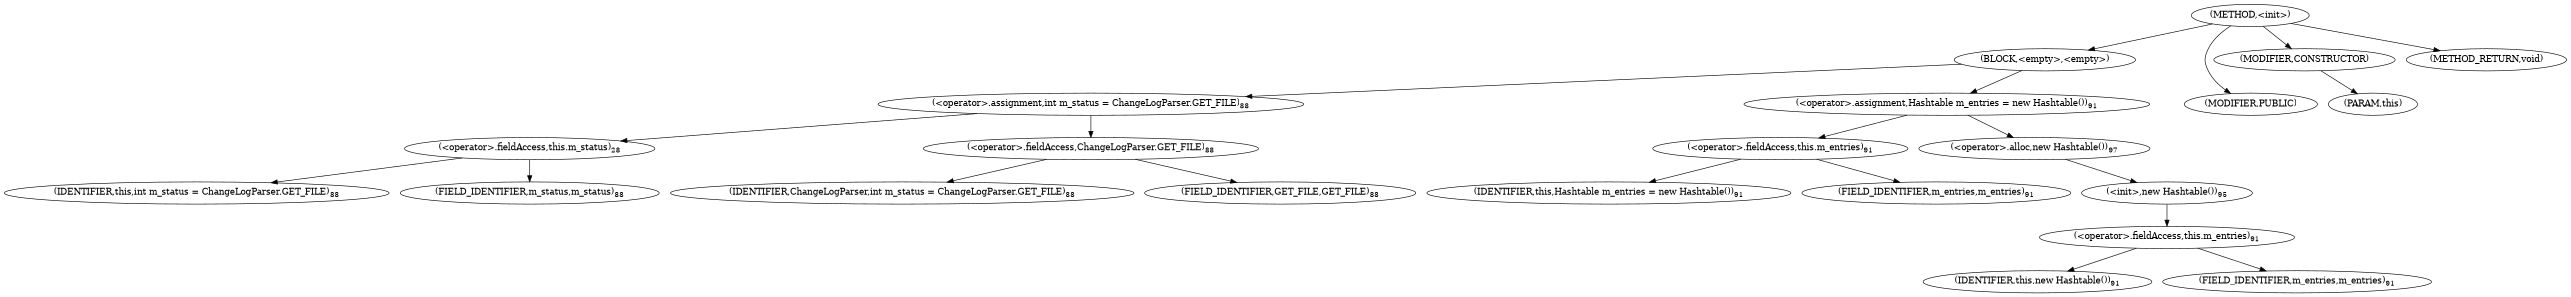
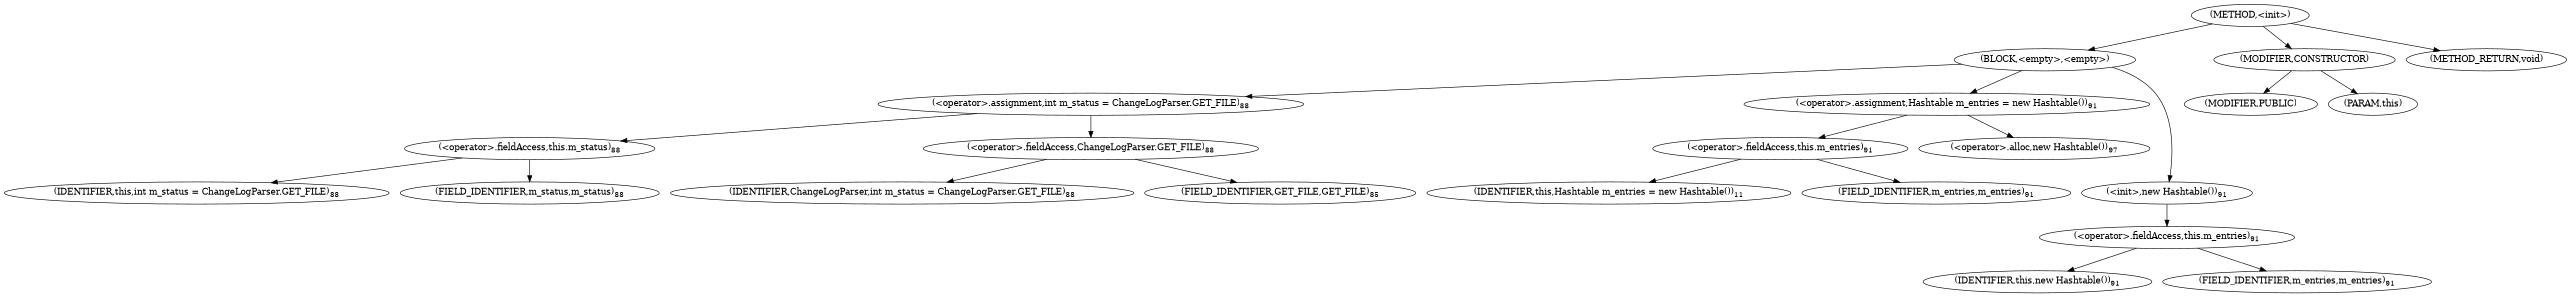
edge "(METHOD,<init>)" -> "(MODIFIER,PUBLIC)": now "(MODIFIER,CONSTRUCTOR)" -> "(MODIFIER,PUBLIC)"
node "(<operator>.fieldAccess,this.m_status)": text "28" -> "88"
edge "(<operator>.alloc,new Hashtable())" -> "(<init>,new Hashtable())": now "(BLOCK,<empty>,<empty>)" -> "(<init>,new Hashtable())"
node "(FIELD_IDENTIFIER,GET_FILE,GET_FILE)": text "88" -> "85"
node "(IDENTIFIER,this,Hashtable m_entries = new Hashtable())": text "91" -> "11"
node "(<init>,new Hashtable())": text "95" -> "91"
